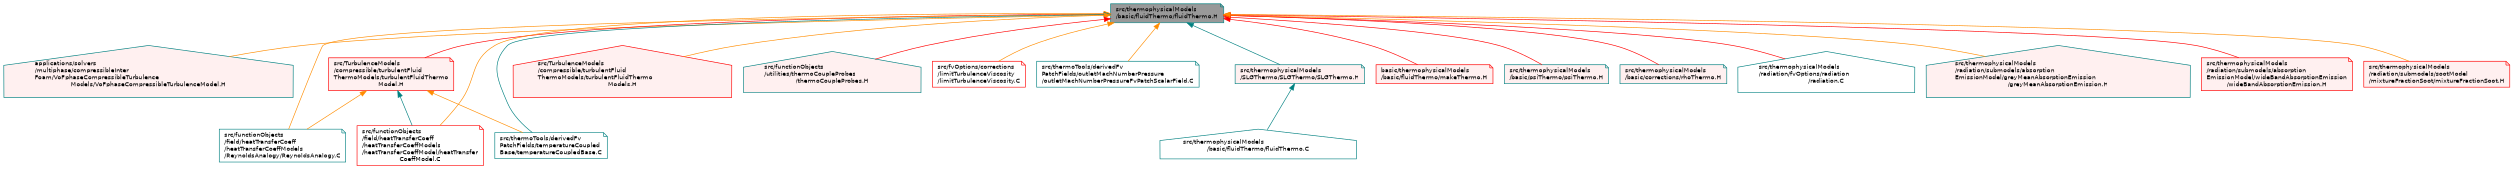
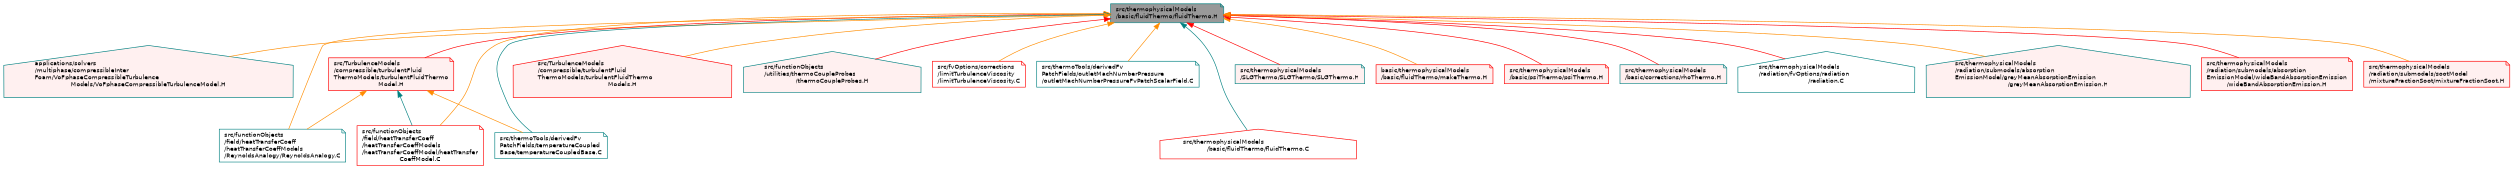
edge "basic/thermophysicalModels /basic/fluidThermo/makeThermo.H" -> "src/thermophysicalModels /basic/fluidThermo/fluidThermo.H": color red -> darkorange
edge "src/thermophysicalModels /SLGThermo/SLGThermo/SLGThermo.H" -> "src/thermophysicalModels /basic/fluidThermo/fluidThermo.H": color teal -> red
node "src/thermophysicalModels /basic/psiThermo/psiThermo.H": color teal -> red
edge "src/thermophysicalModels /basic/fluidThermo/fluidThermo.C" -> "src/thermophysicalModels /SLGThermo/SLGThermo/SLGThermo.H": now "src/thermophysicalModels /basic/fluidThermo/fluidThermo.C" -> "src/thermophysicalModels /basic/fluidThermo/fluidThermo.H"
node "src/thermophysicalModels /basic/fluidThermo/fluidThermo.C": color teal -> red
